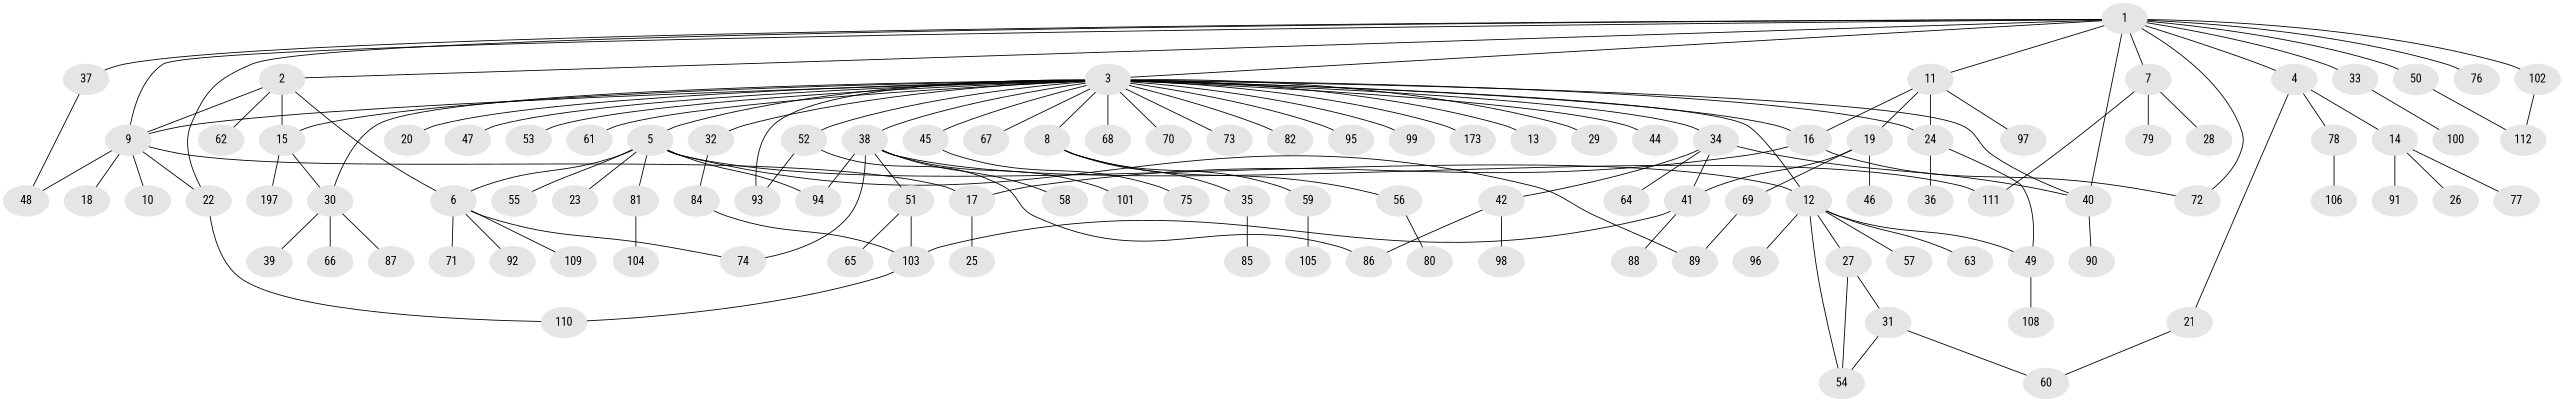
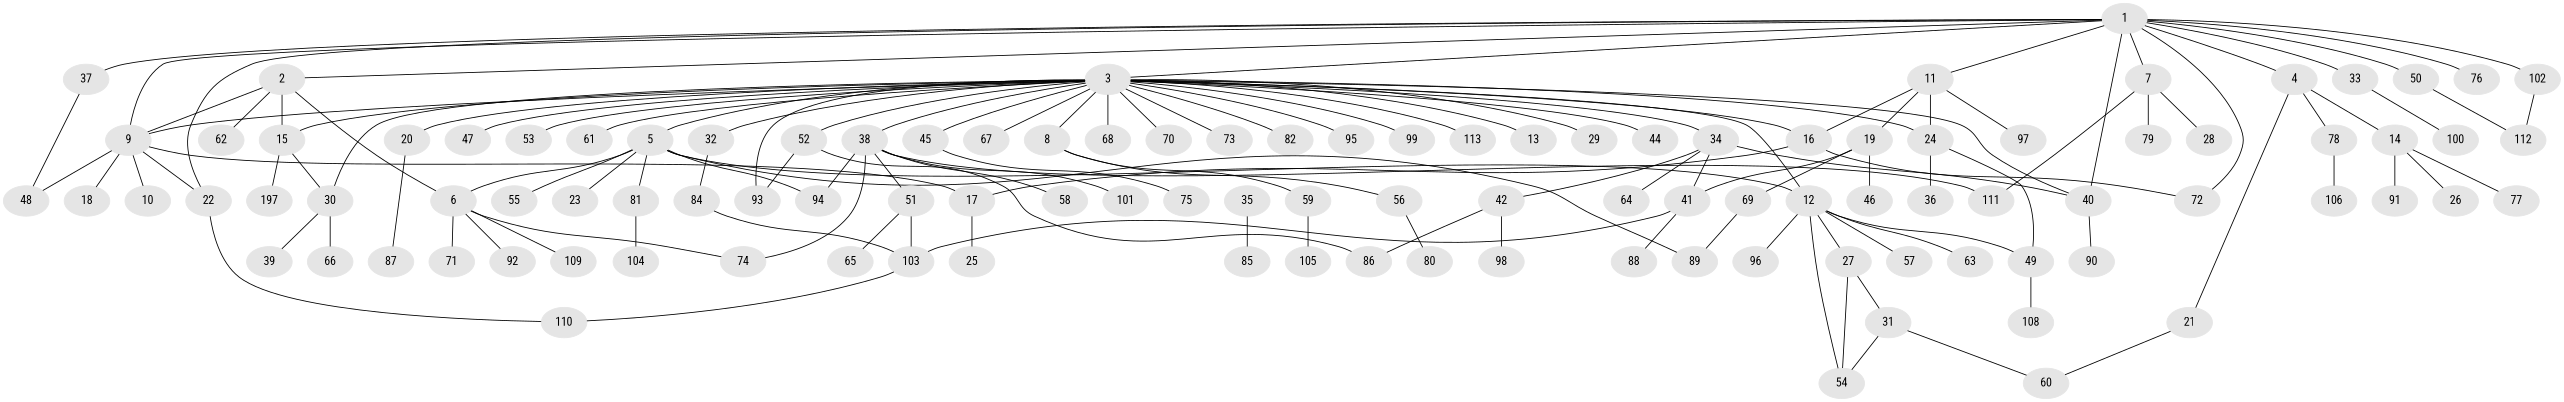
node "173": label "173" -> "113"
edge "8" -- "35": removed
edge "30" -- "87": now "20" -- "87"
